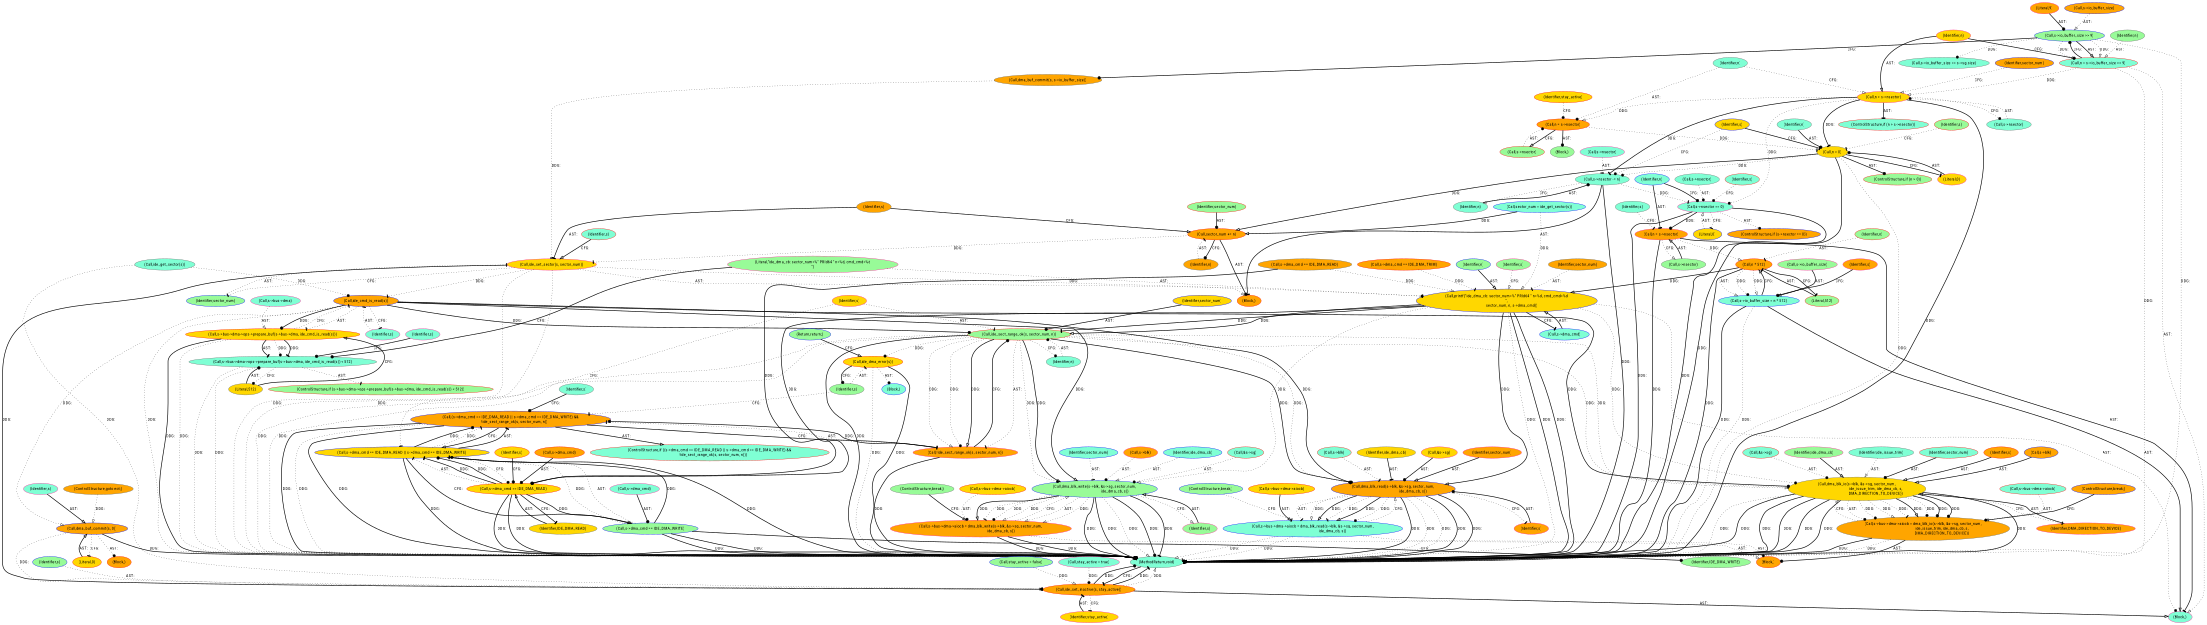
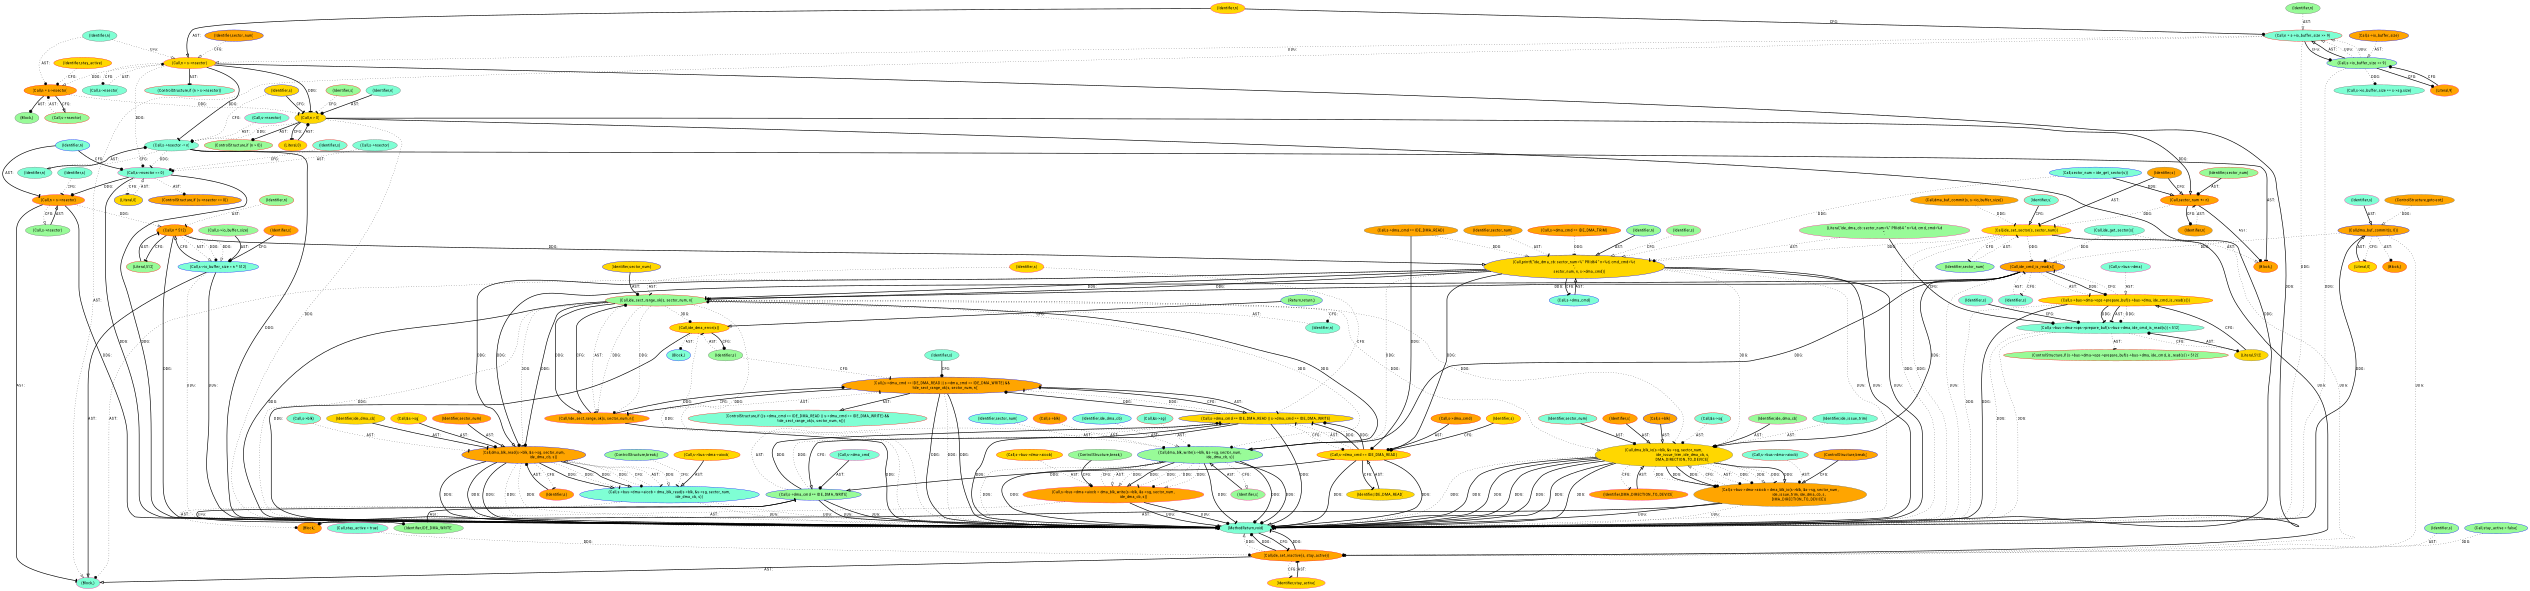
edge "(Literal,9)" -> "(Call,s->io_buffer_size >> 9)": label "AST: " -> "CFG: "
edge "(Call,s->io_buffer_size >> 9)" -> "(Call,dma_buf_commit(s, s->io_buffer_size))": now "(Call,s->io_buffer_size >> 9)" -> "(Literal,9)"
edge "(Call,ide_cmd_is_read(s))" -> "(Call,dma_buf_commit(s, 0))": reversed
edge "(Identifier,IDE_DMA_WRITE)" -> "(Call,s->dma_cmd == IDE_DMA_WRITE)": added, label "AST:"
